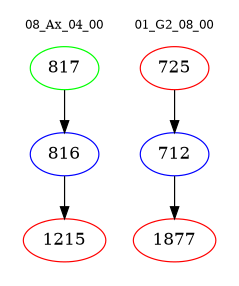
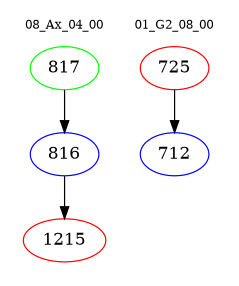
node "1877": removed
